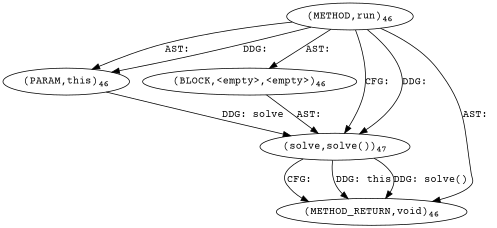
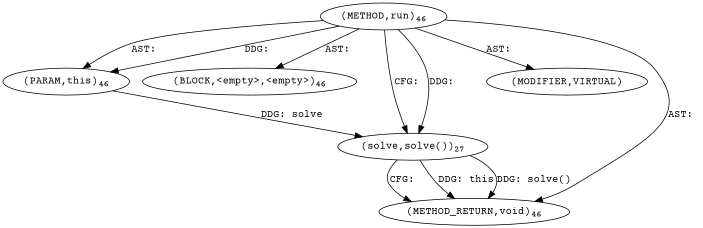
node "(MODIFIER,VIRTUAL)": added
edge "(BLOCK,<empty>,<empty>)" -> "(solve,solve())": removed, label "AST:"
node "(solve,solve())": text "47" -> "27"
